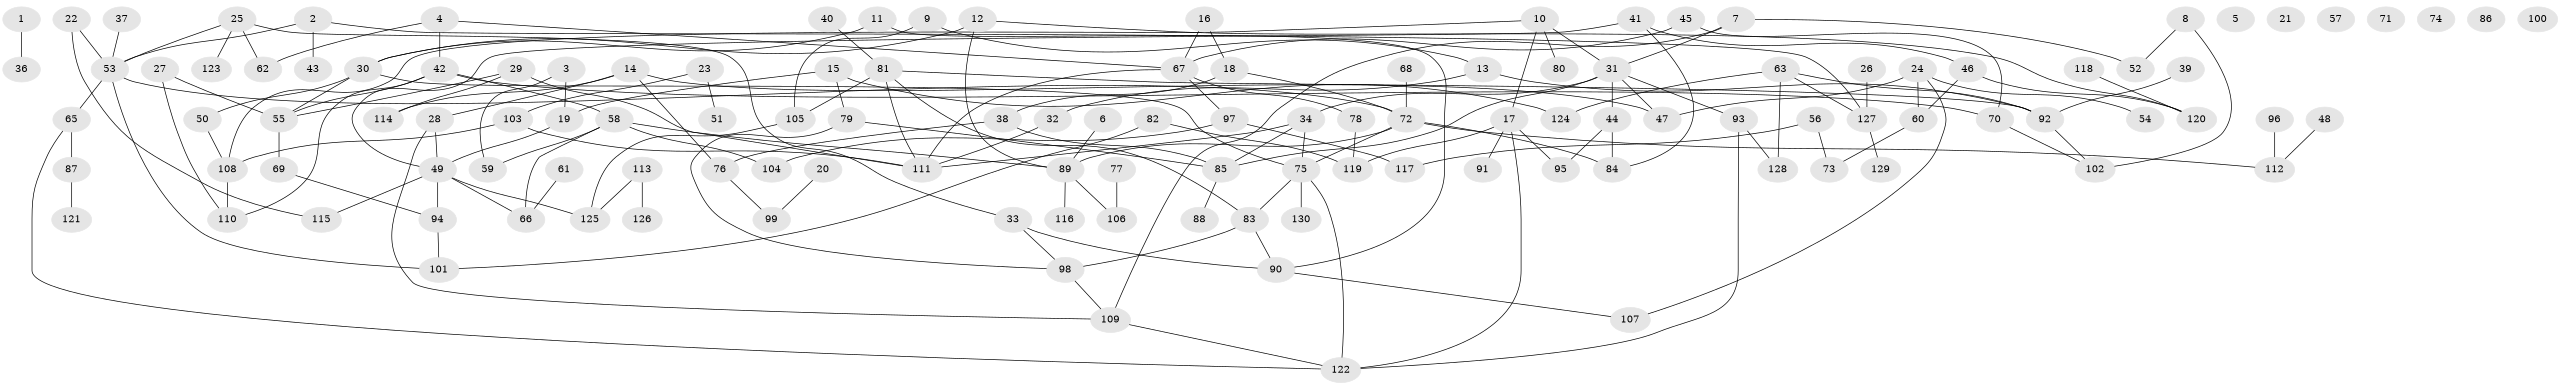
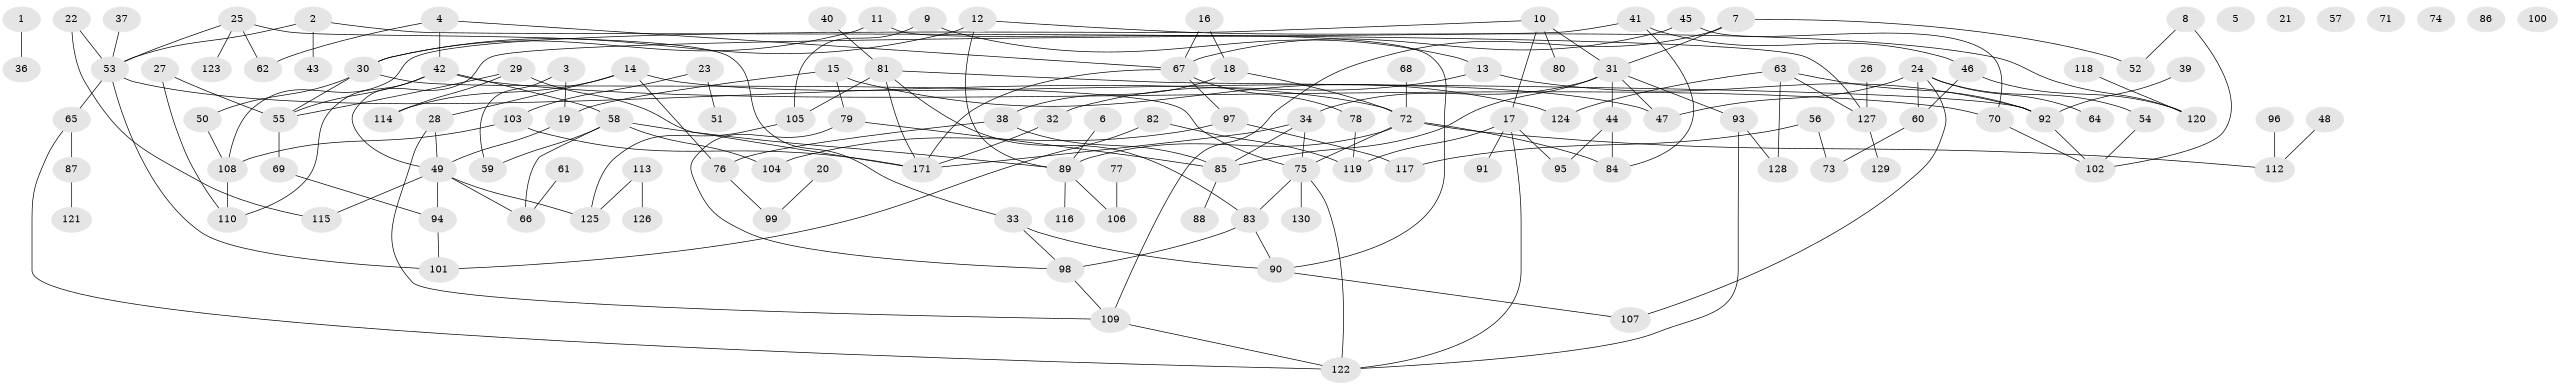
node "64": added
edge "54" -- "102": added
node "111": label "111" -> "171"
